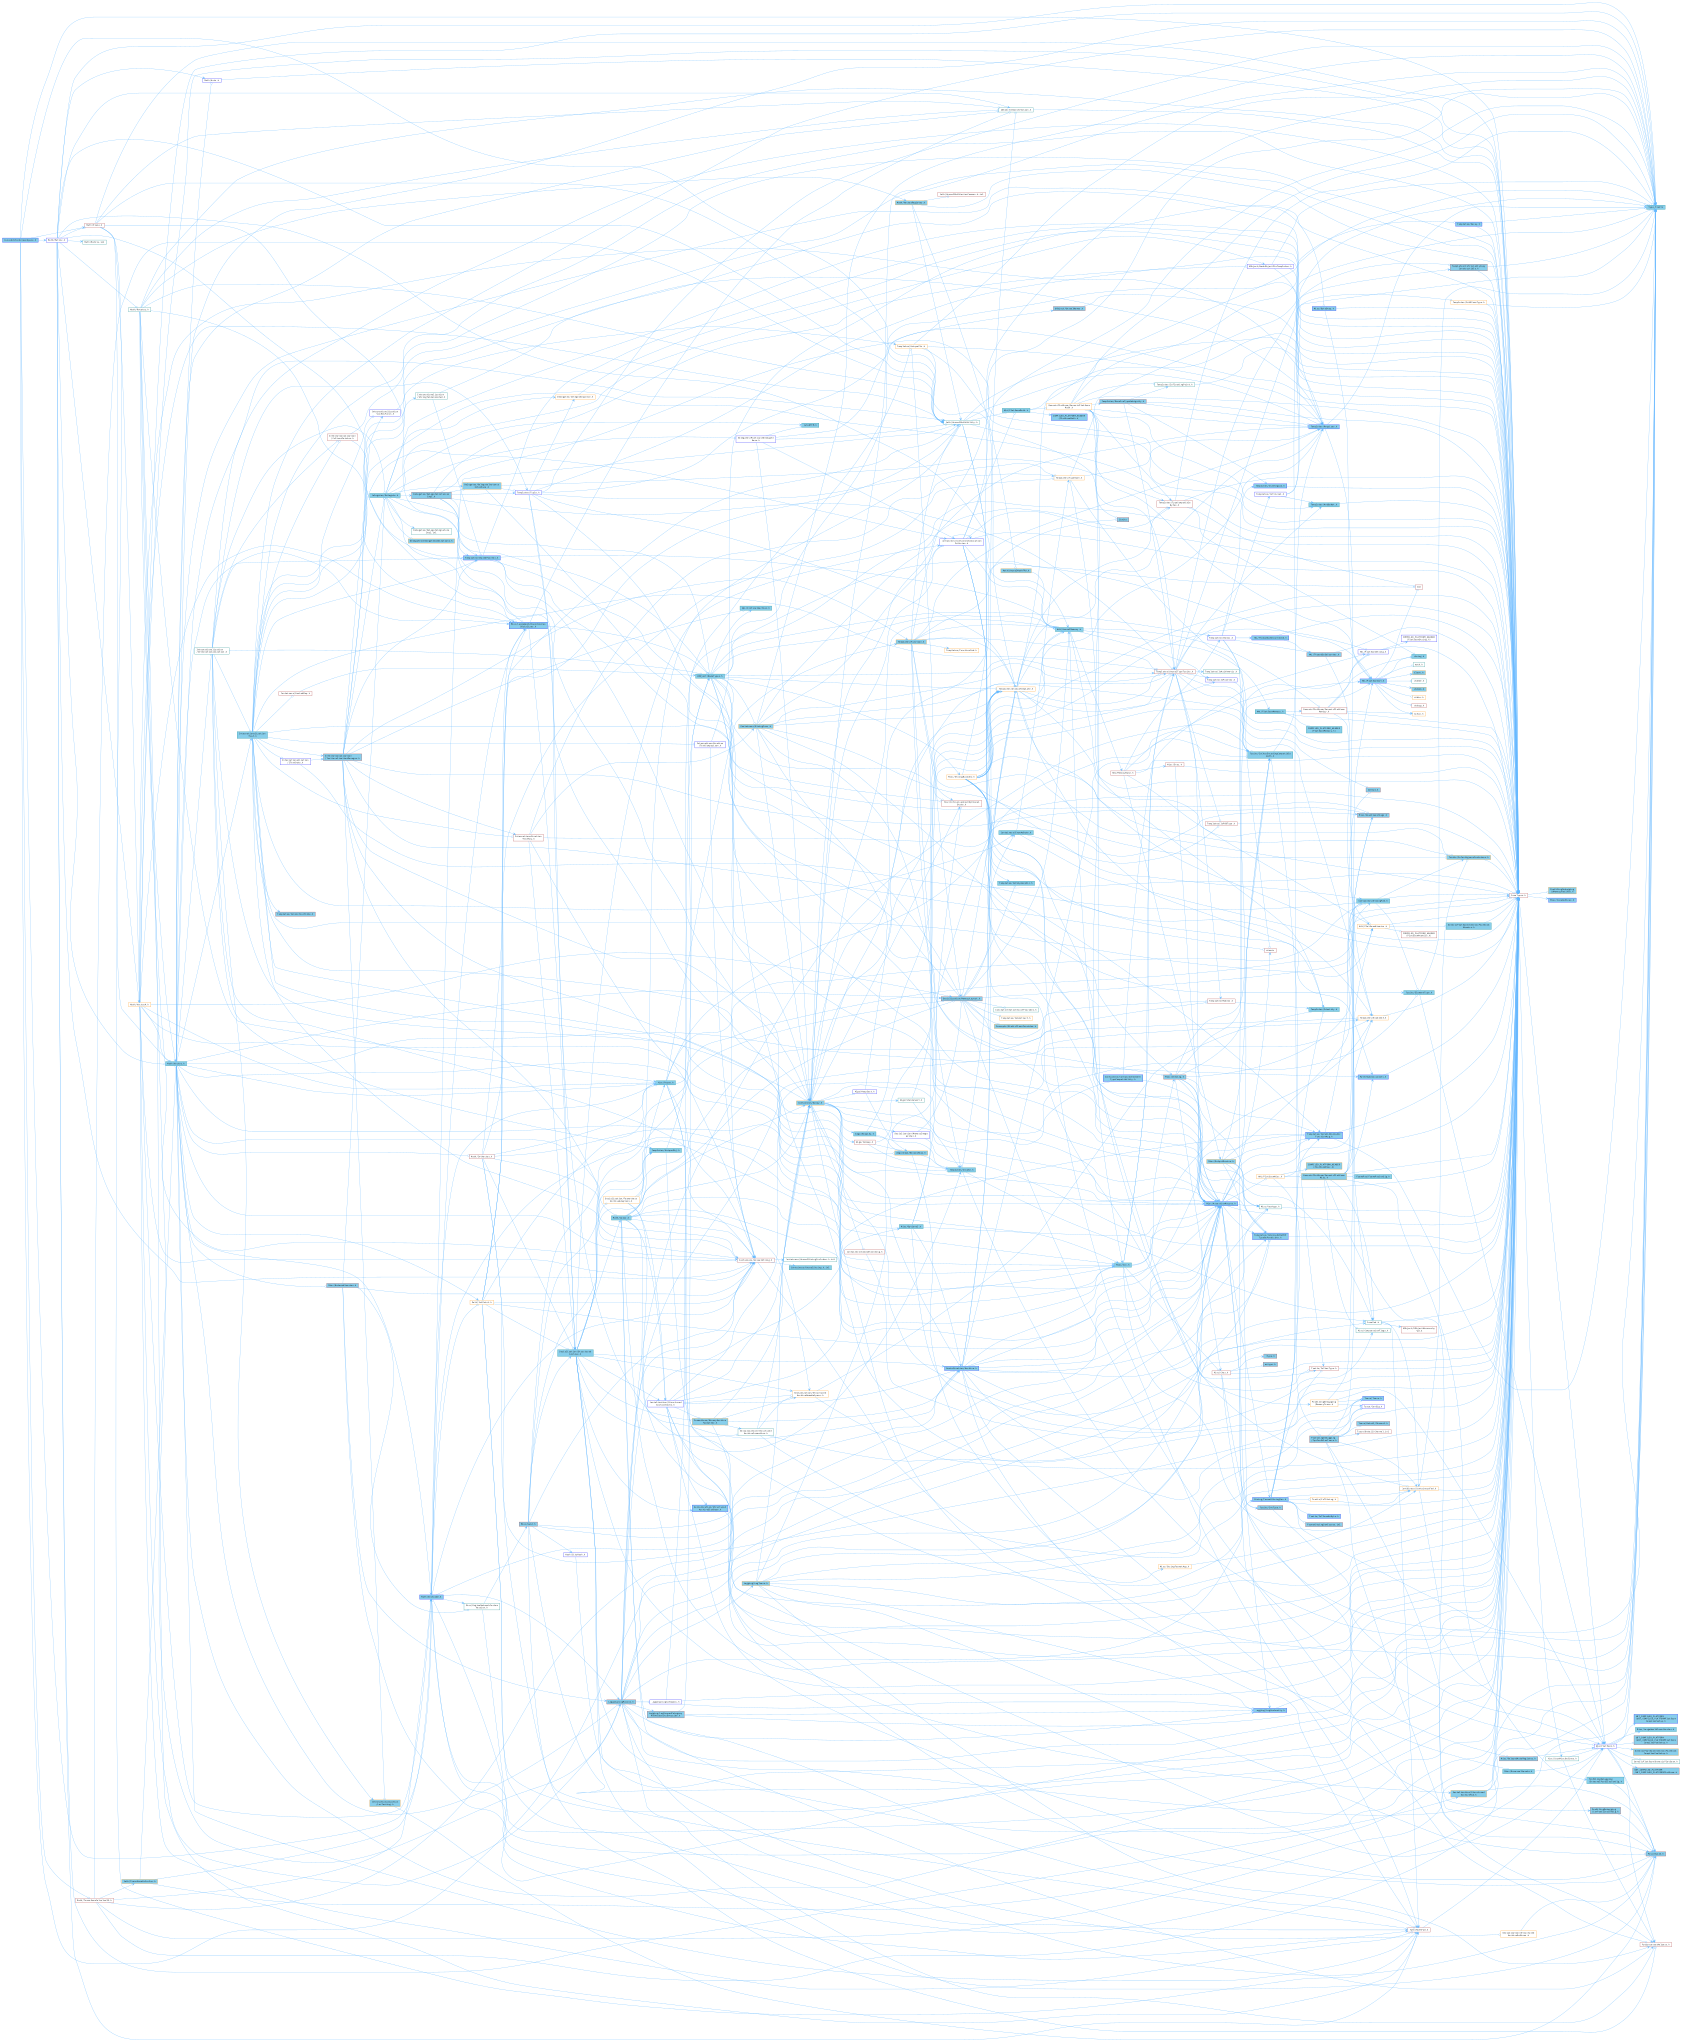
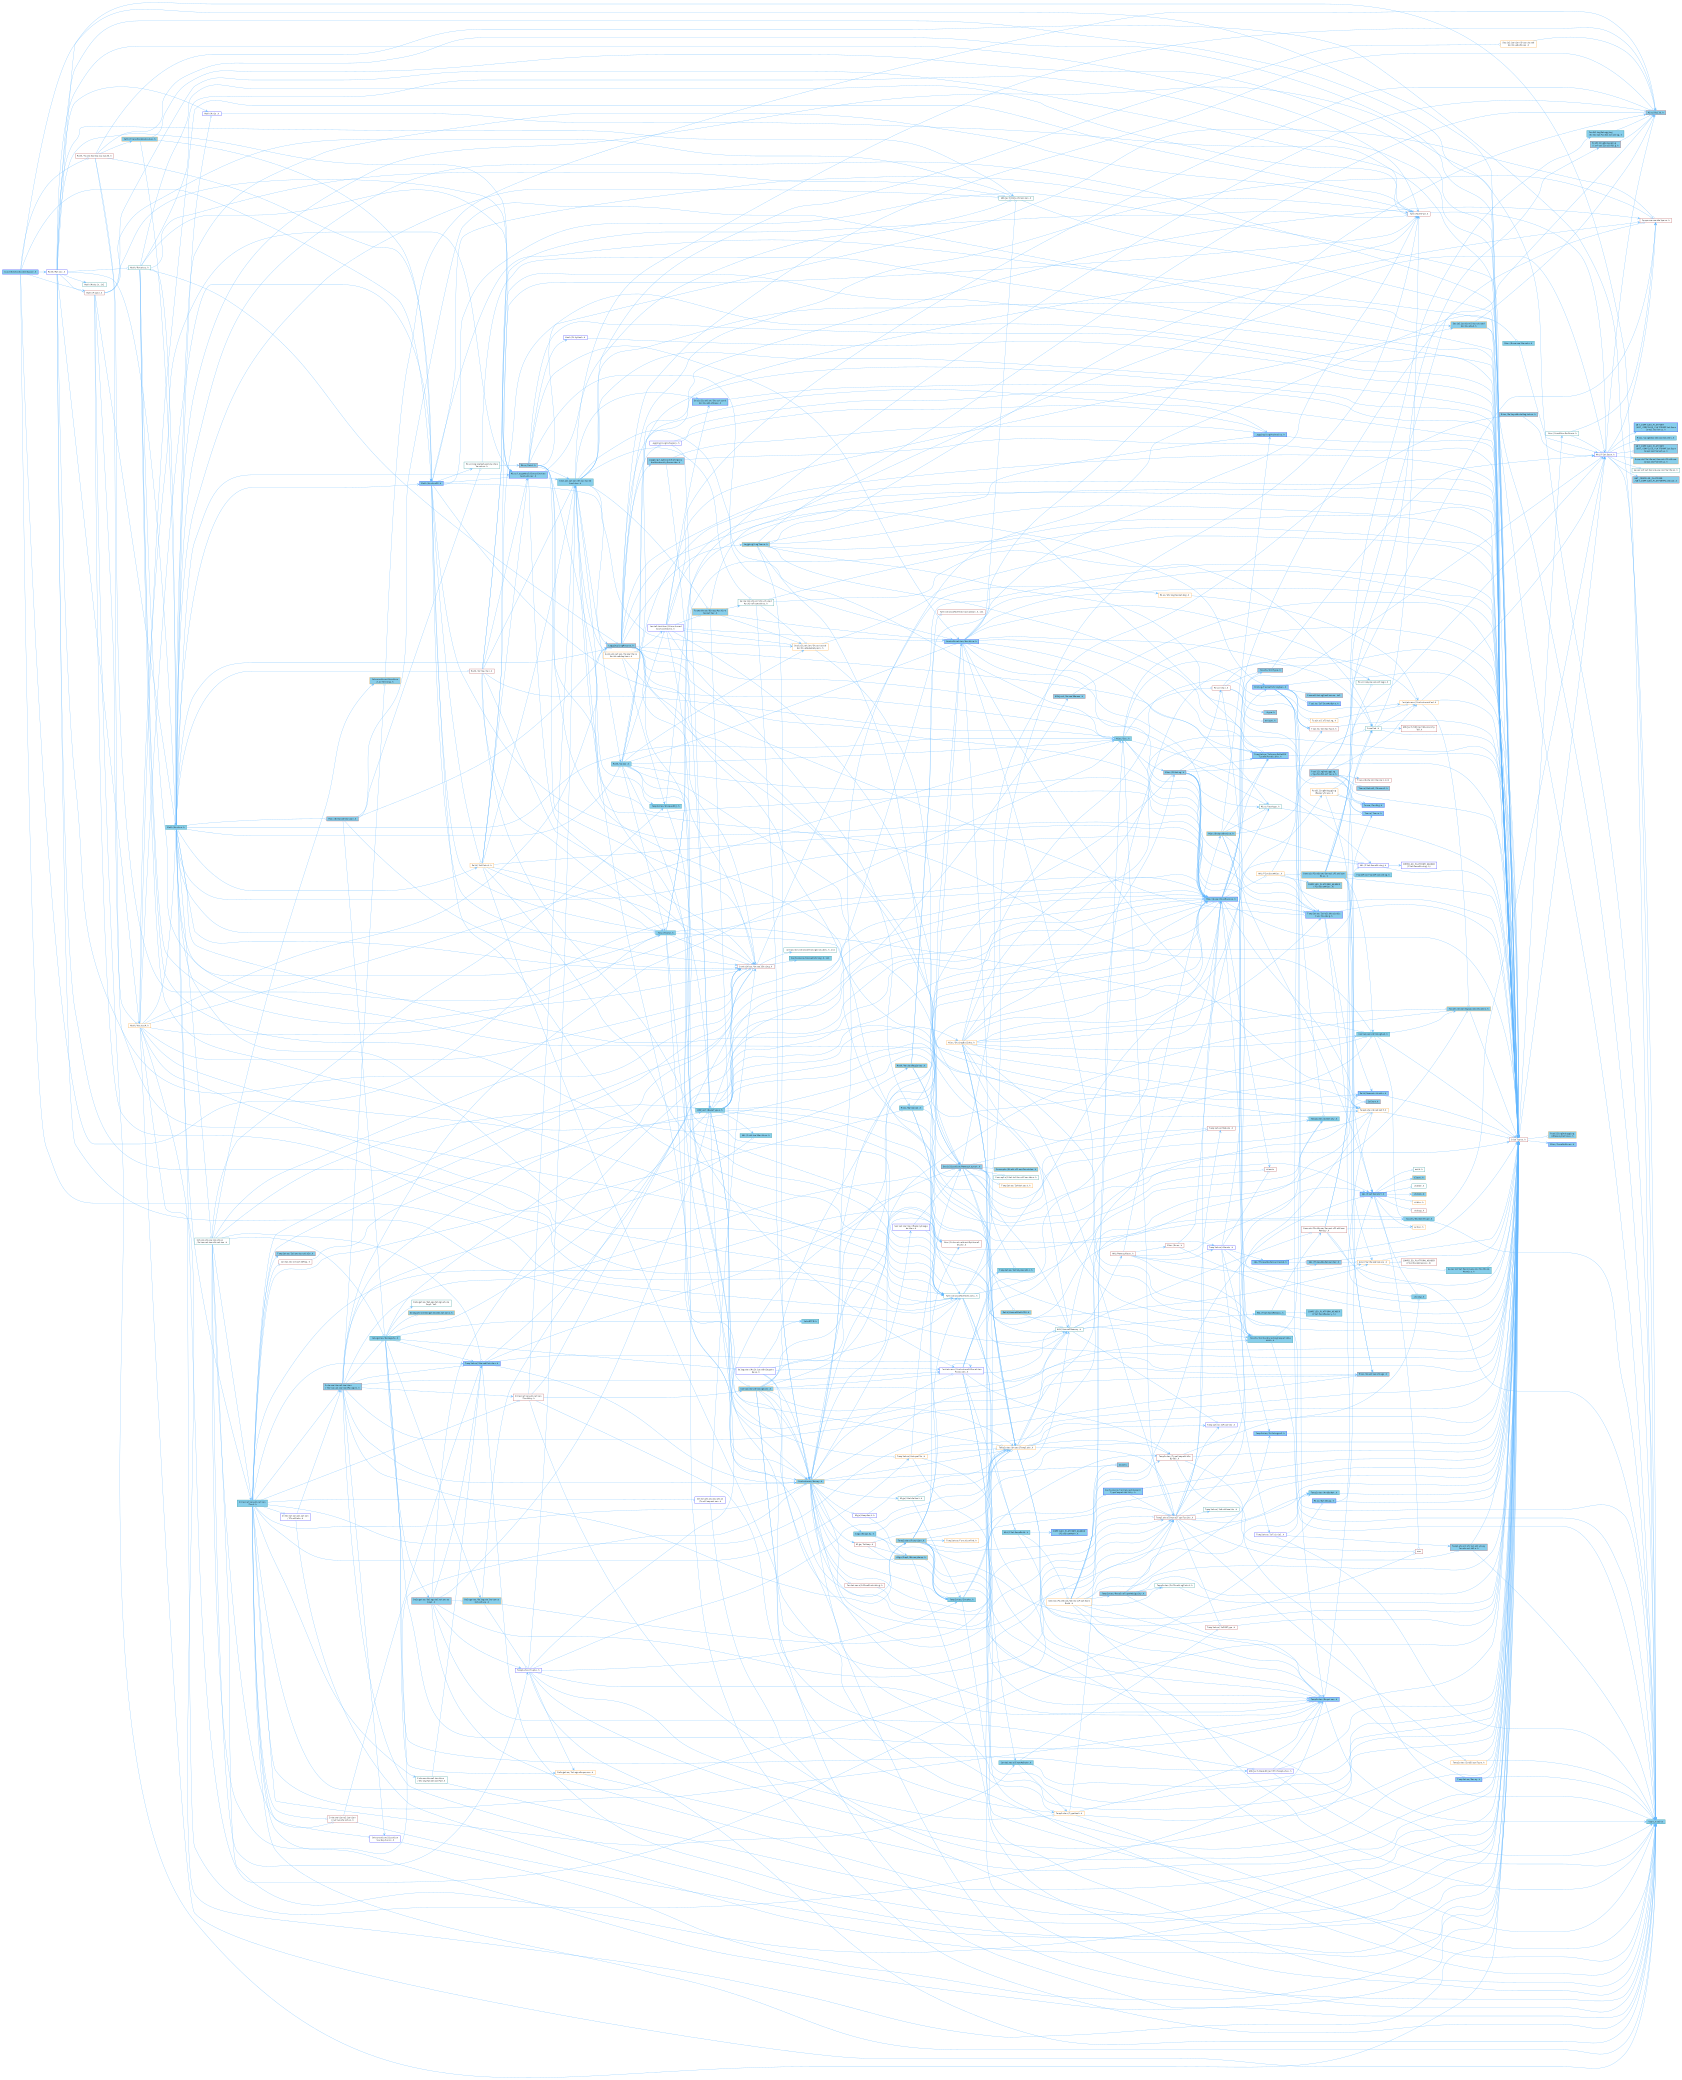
node "HAL/UnrealMemory.h": fillcolor skyblue -> white
edge "Serialization/Structured Archive.h" -> "Serialization/Structured ArchiveSlots.h": removed
node "Trace/Config.h": fillcolor white -> skyblue
